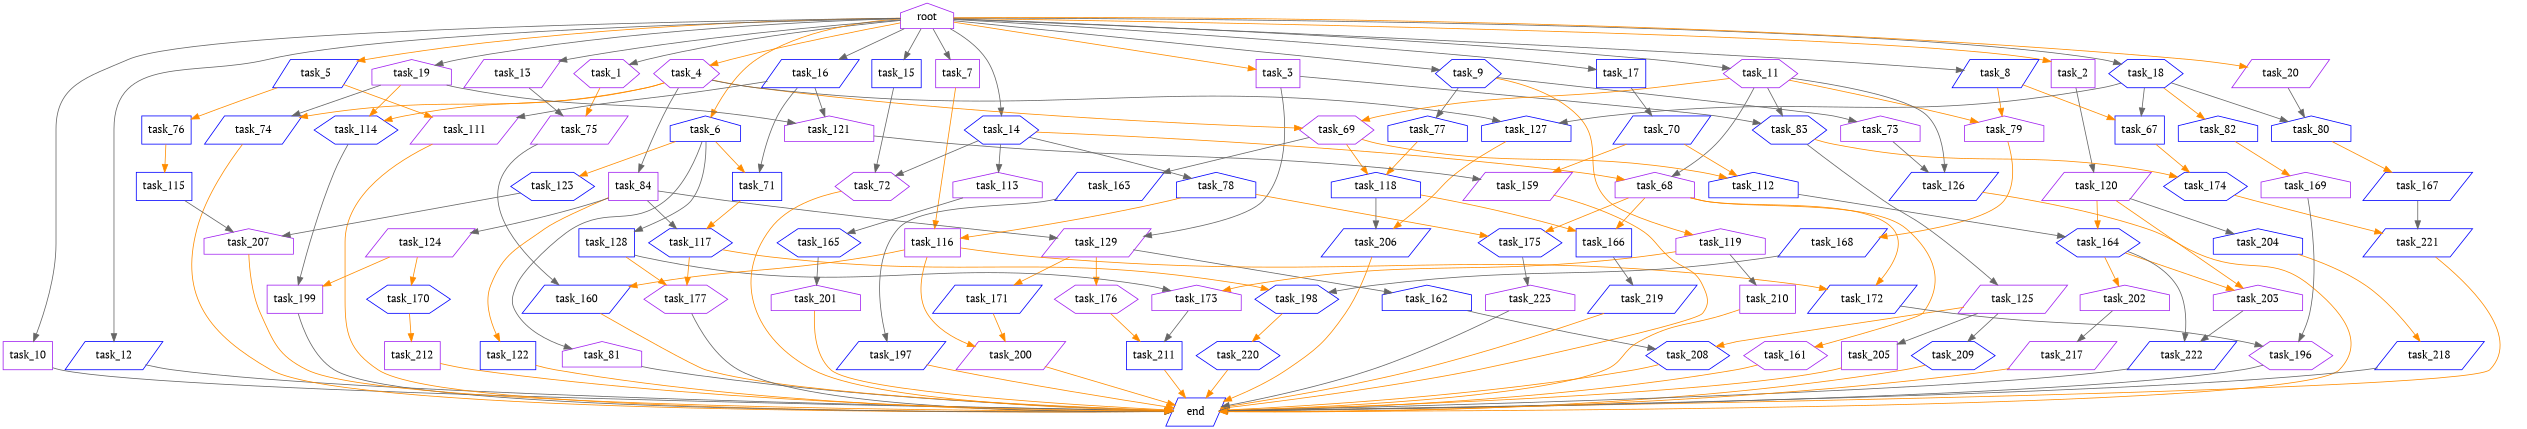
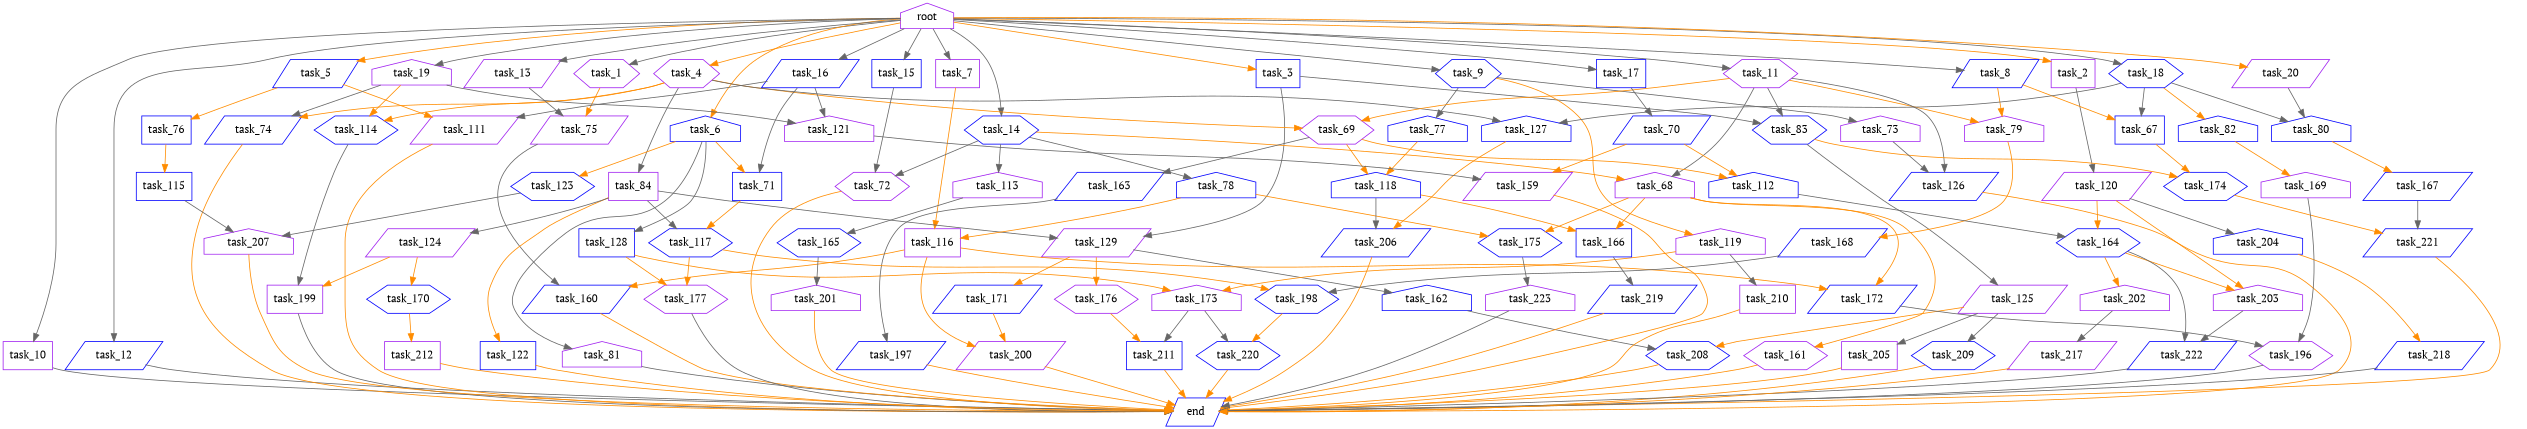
node "task_3": color purple -> blue
edge "task_128" -> "task_173": color gray40 -> darkorange
edge "task_173" -> "task_220": added
